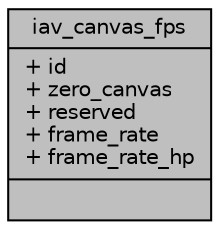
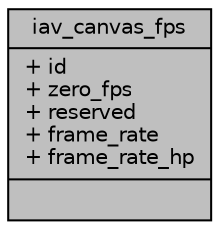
node "iav_canvas_fps": text "+ zero_canvas" -> "+ zero_fps"
